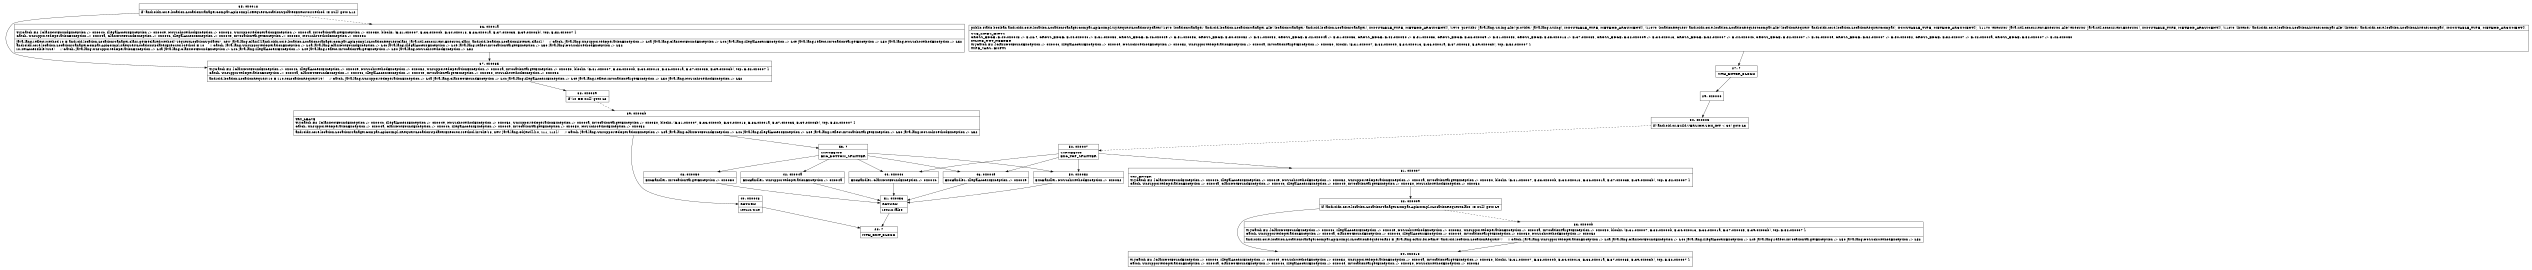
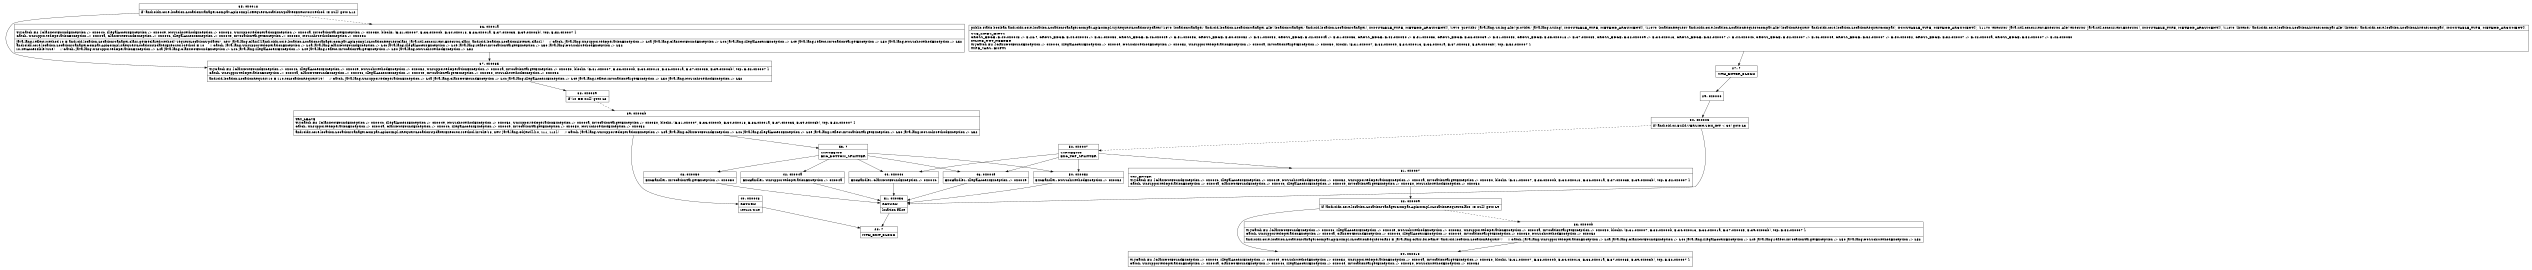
edge "30: 0x0005" -> "51: 0x0053": added
node "51: 0x0053": text "return false" -> "location false"
